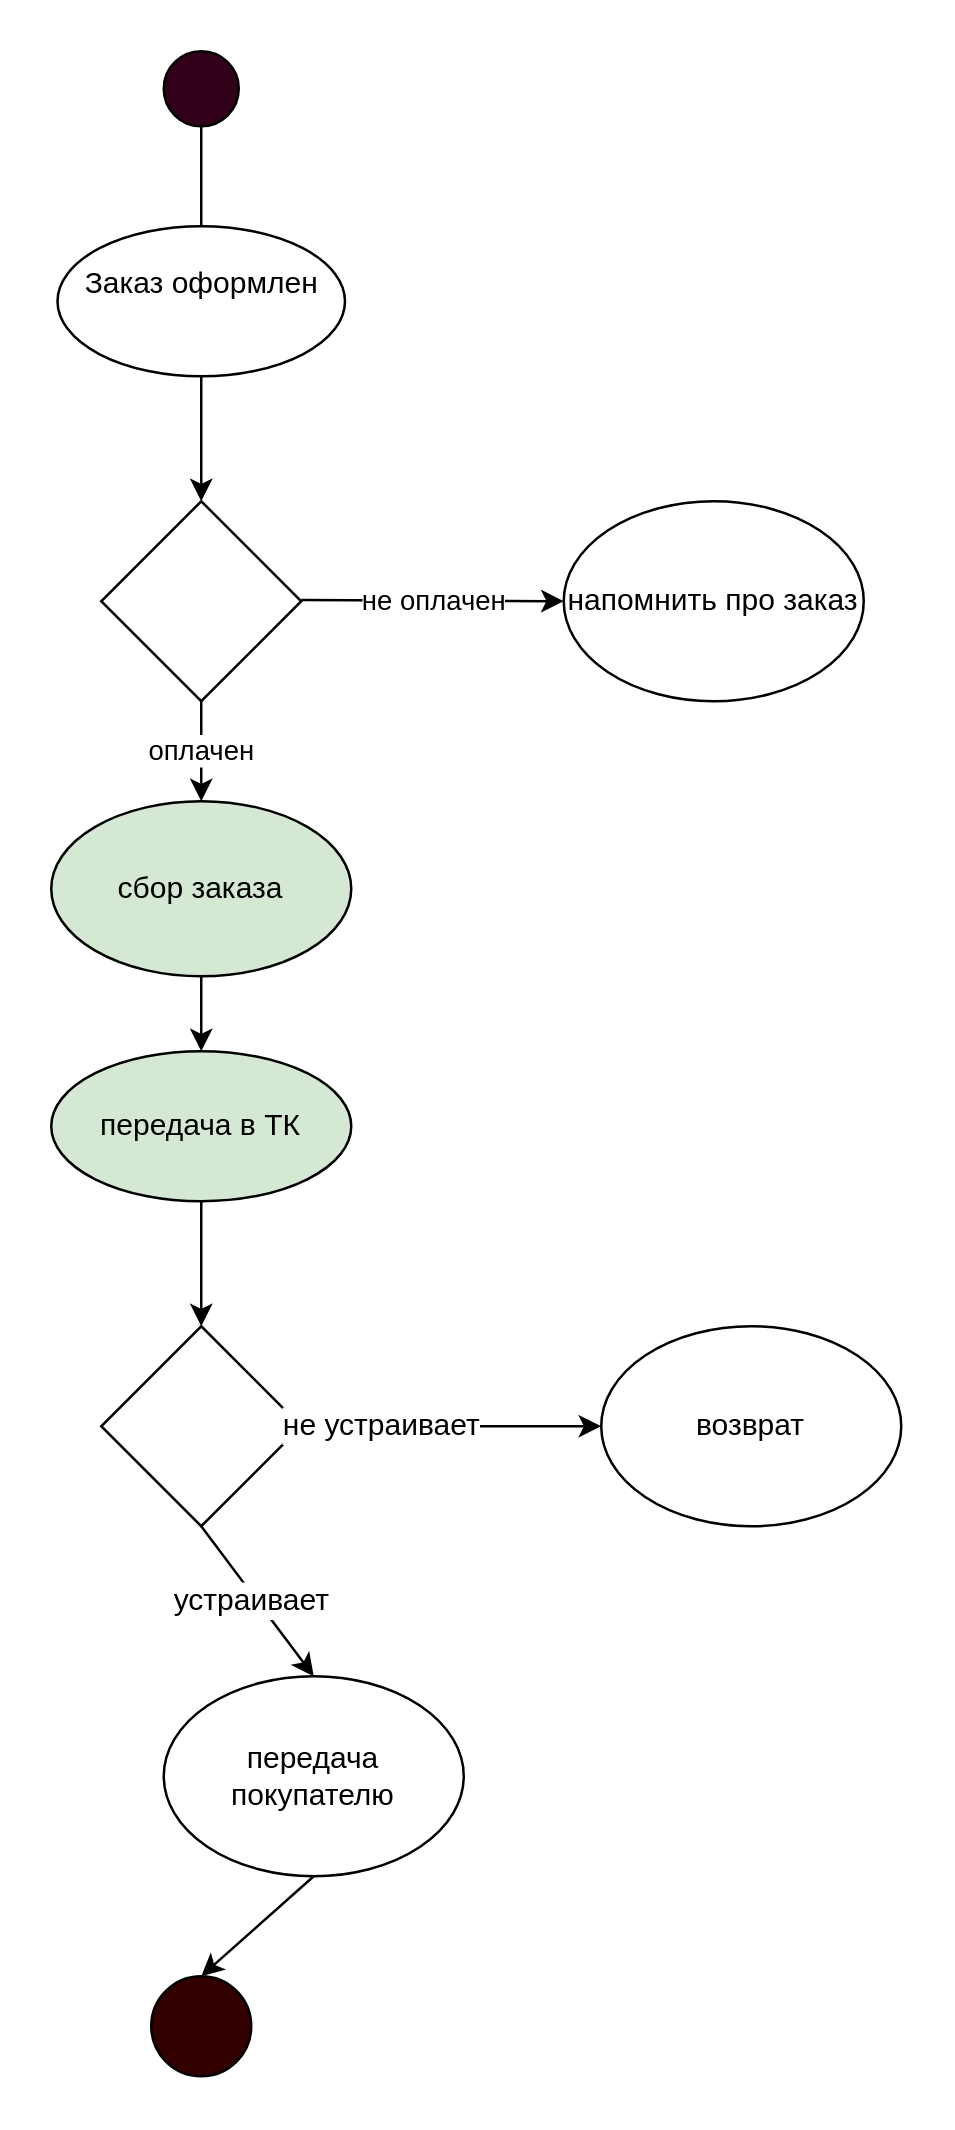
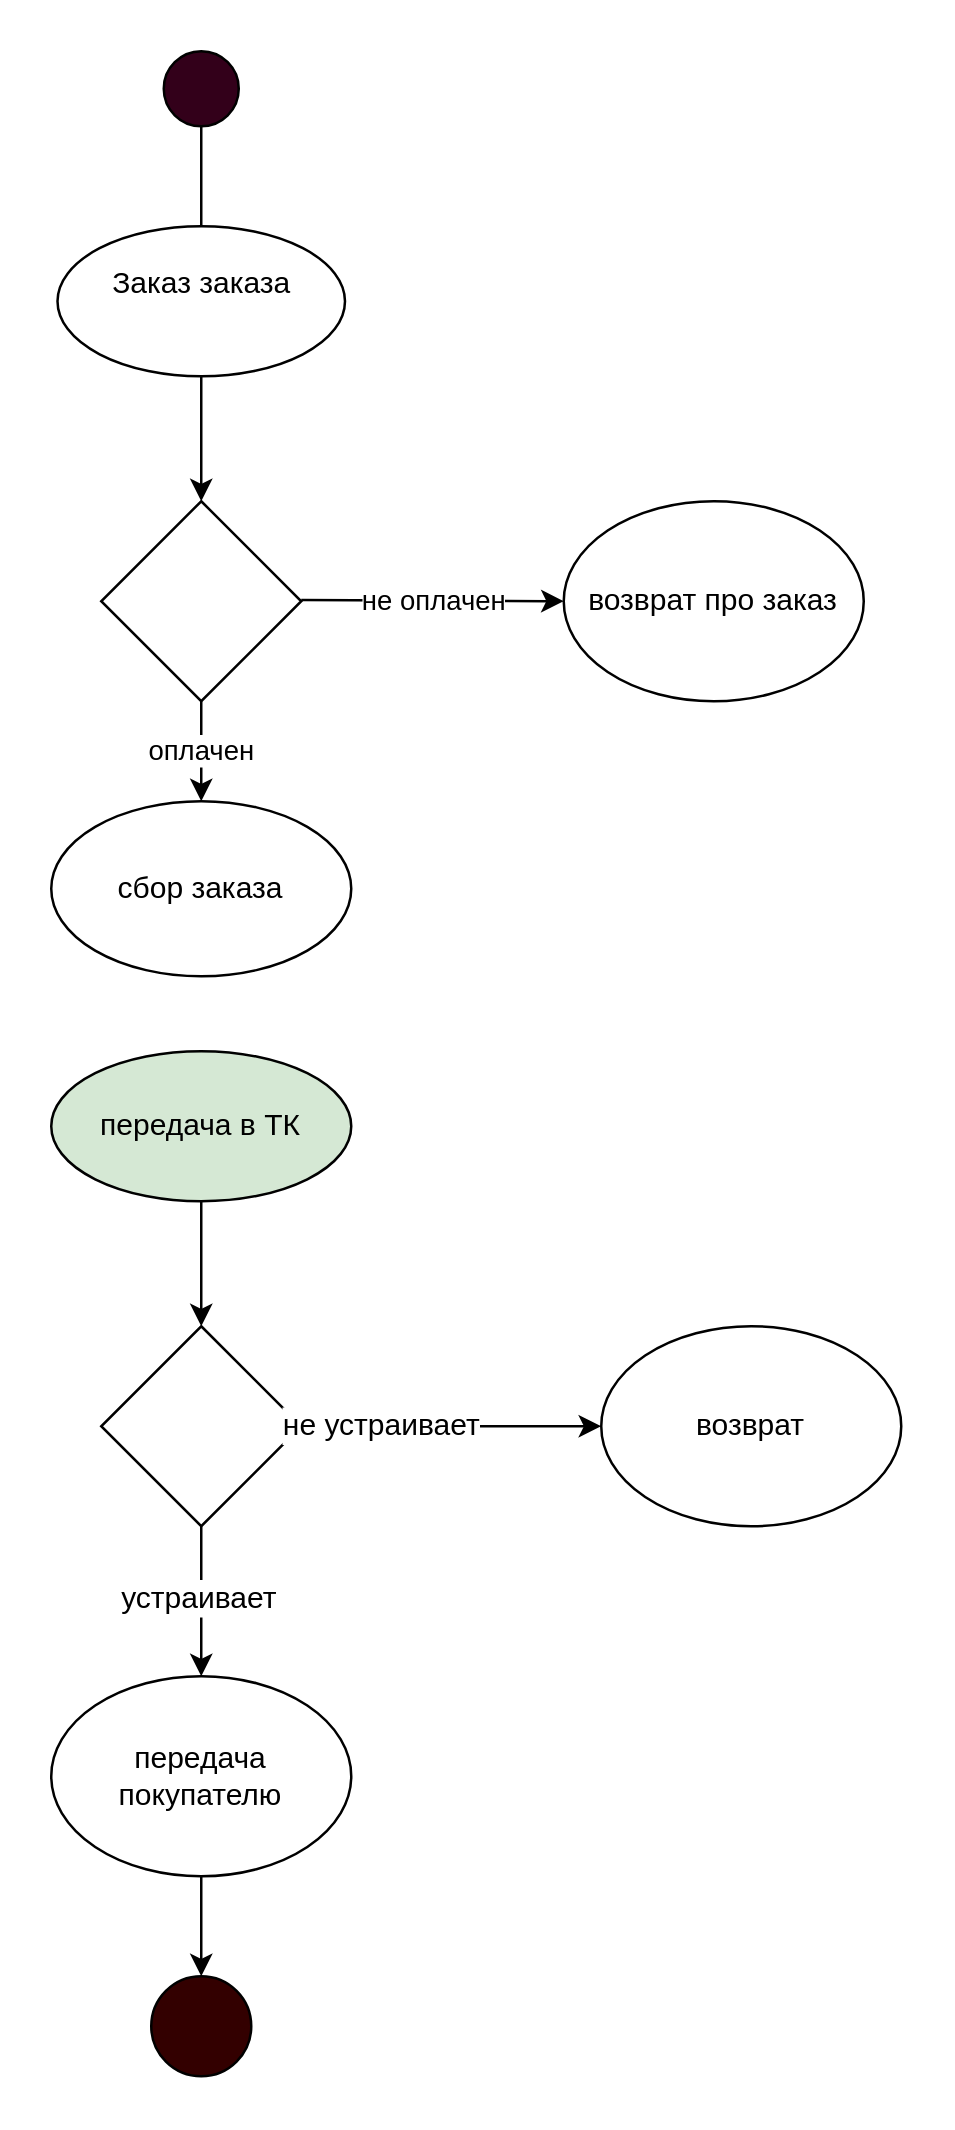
node "Заказ оформлен": label "Заказ оформлен" -> "Заказ заказа"
node "напомнить про заказ": label "напомнить про заказ" -> "возврат про заказ"
node "сбор заказа": fillcolor #d5e8d4 -> #ffffff
edge "сбор заказа" -> "передача в ТК": removed
node "передача покупателю": moved (314, 1776) -> (201, 1776)
